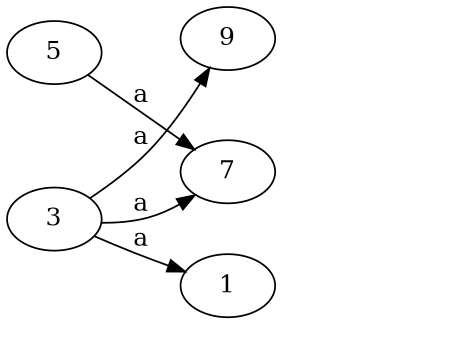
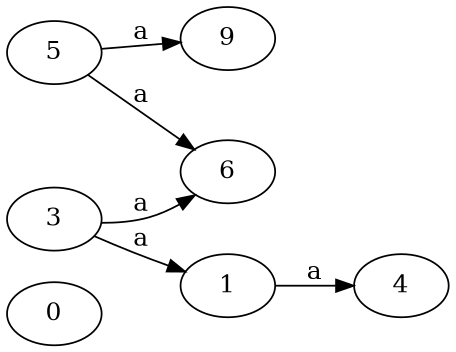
edge "3" -> "9": now "5" -> "9"
node "7": label "7" -> "6"
node "4": added
node "0": added
